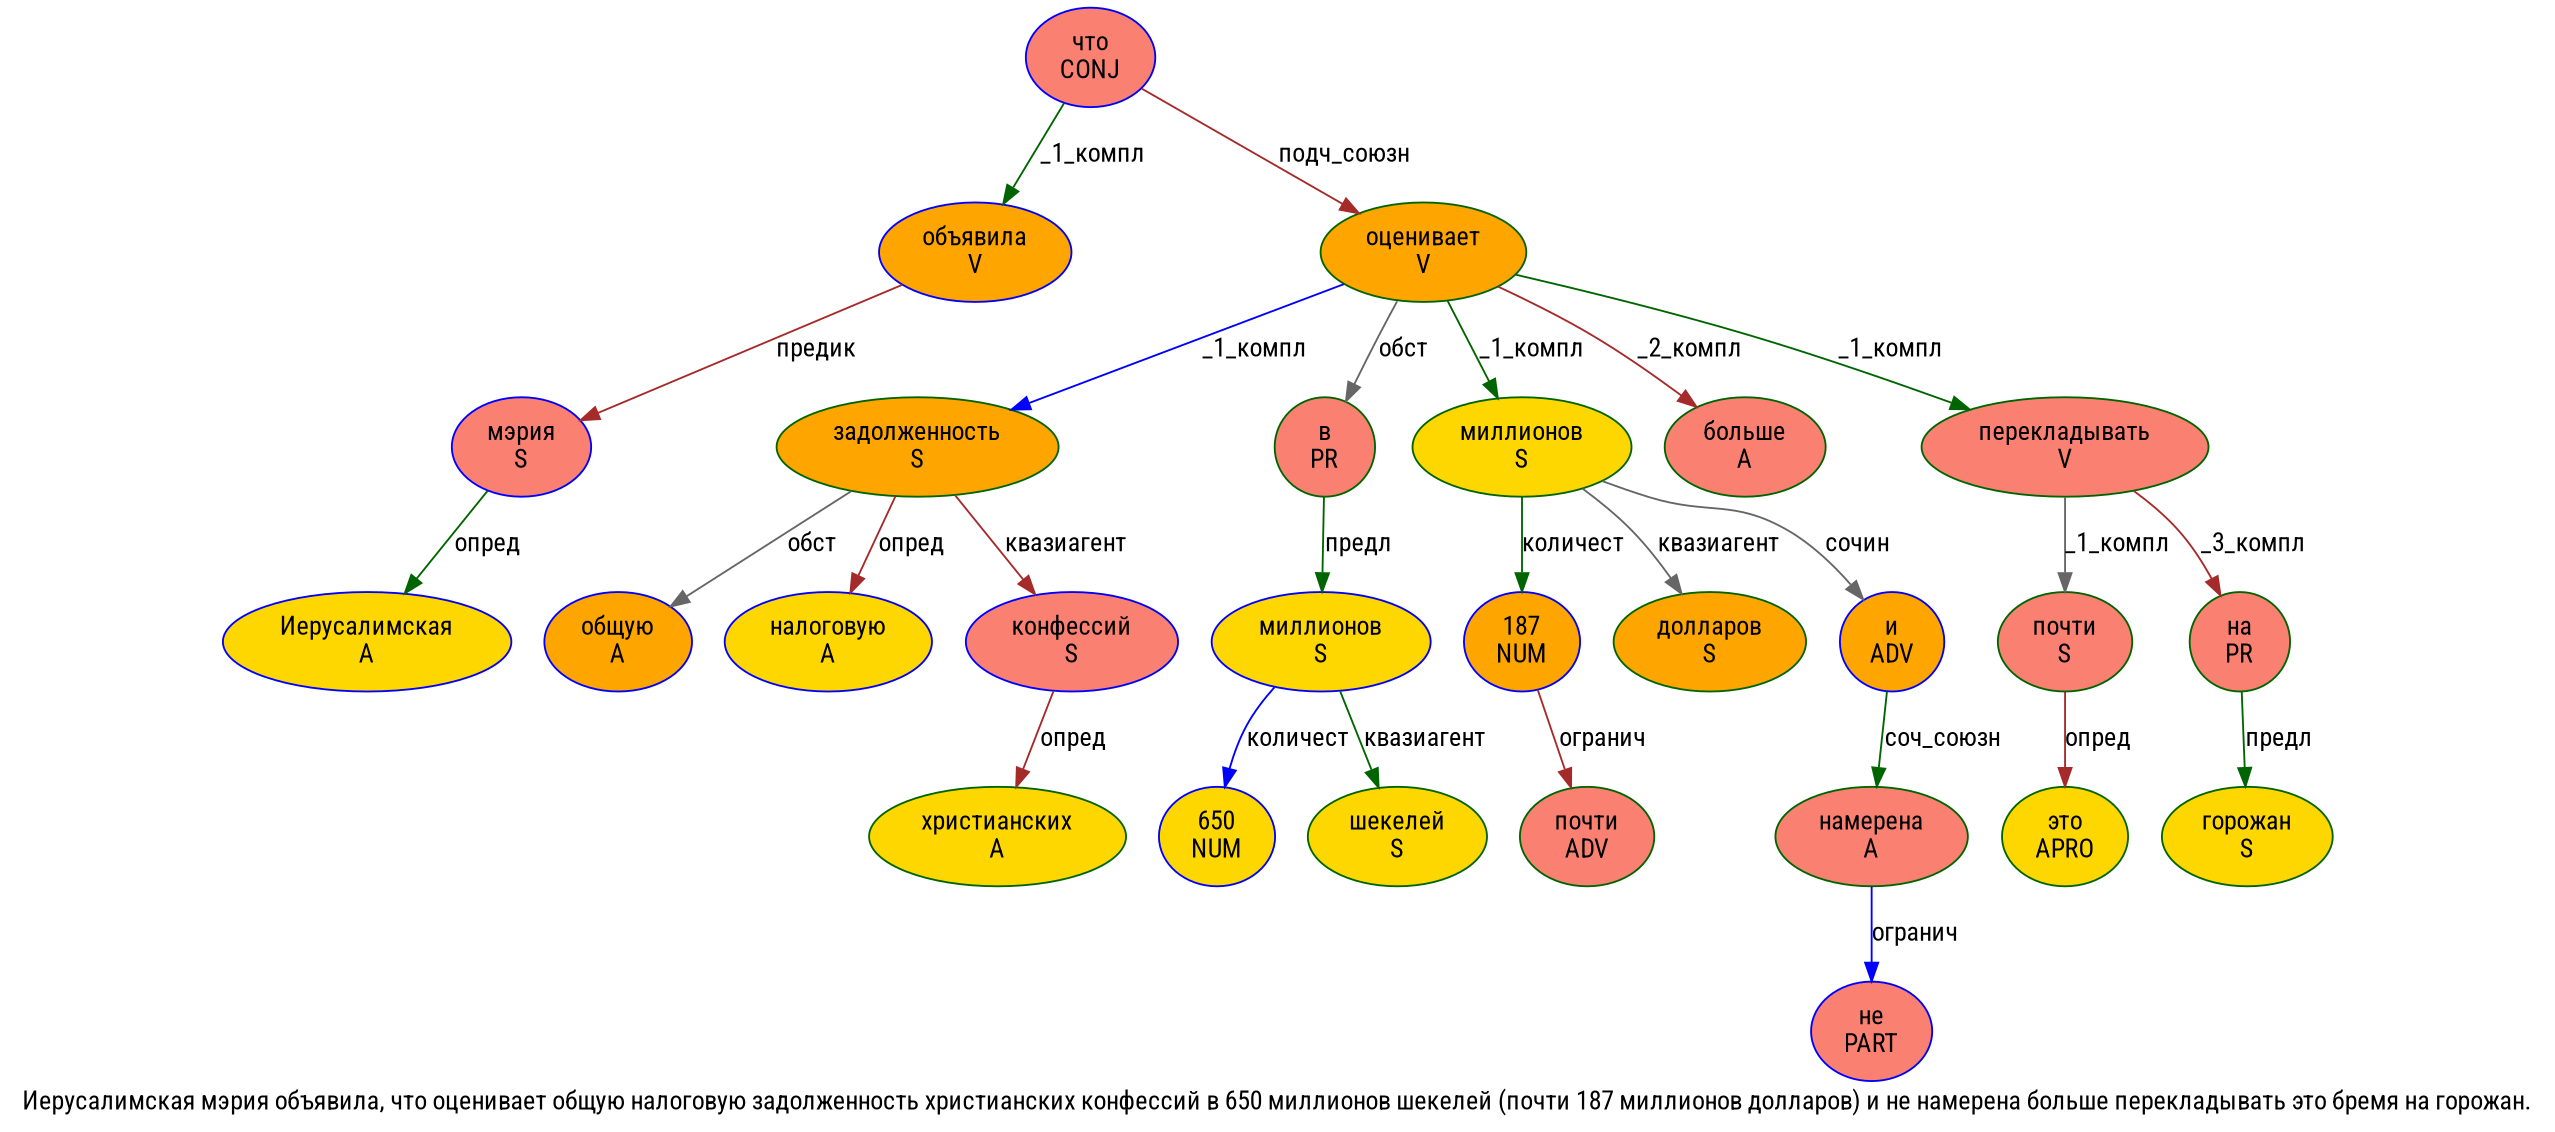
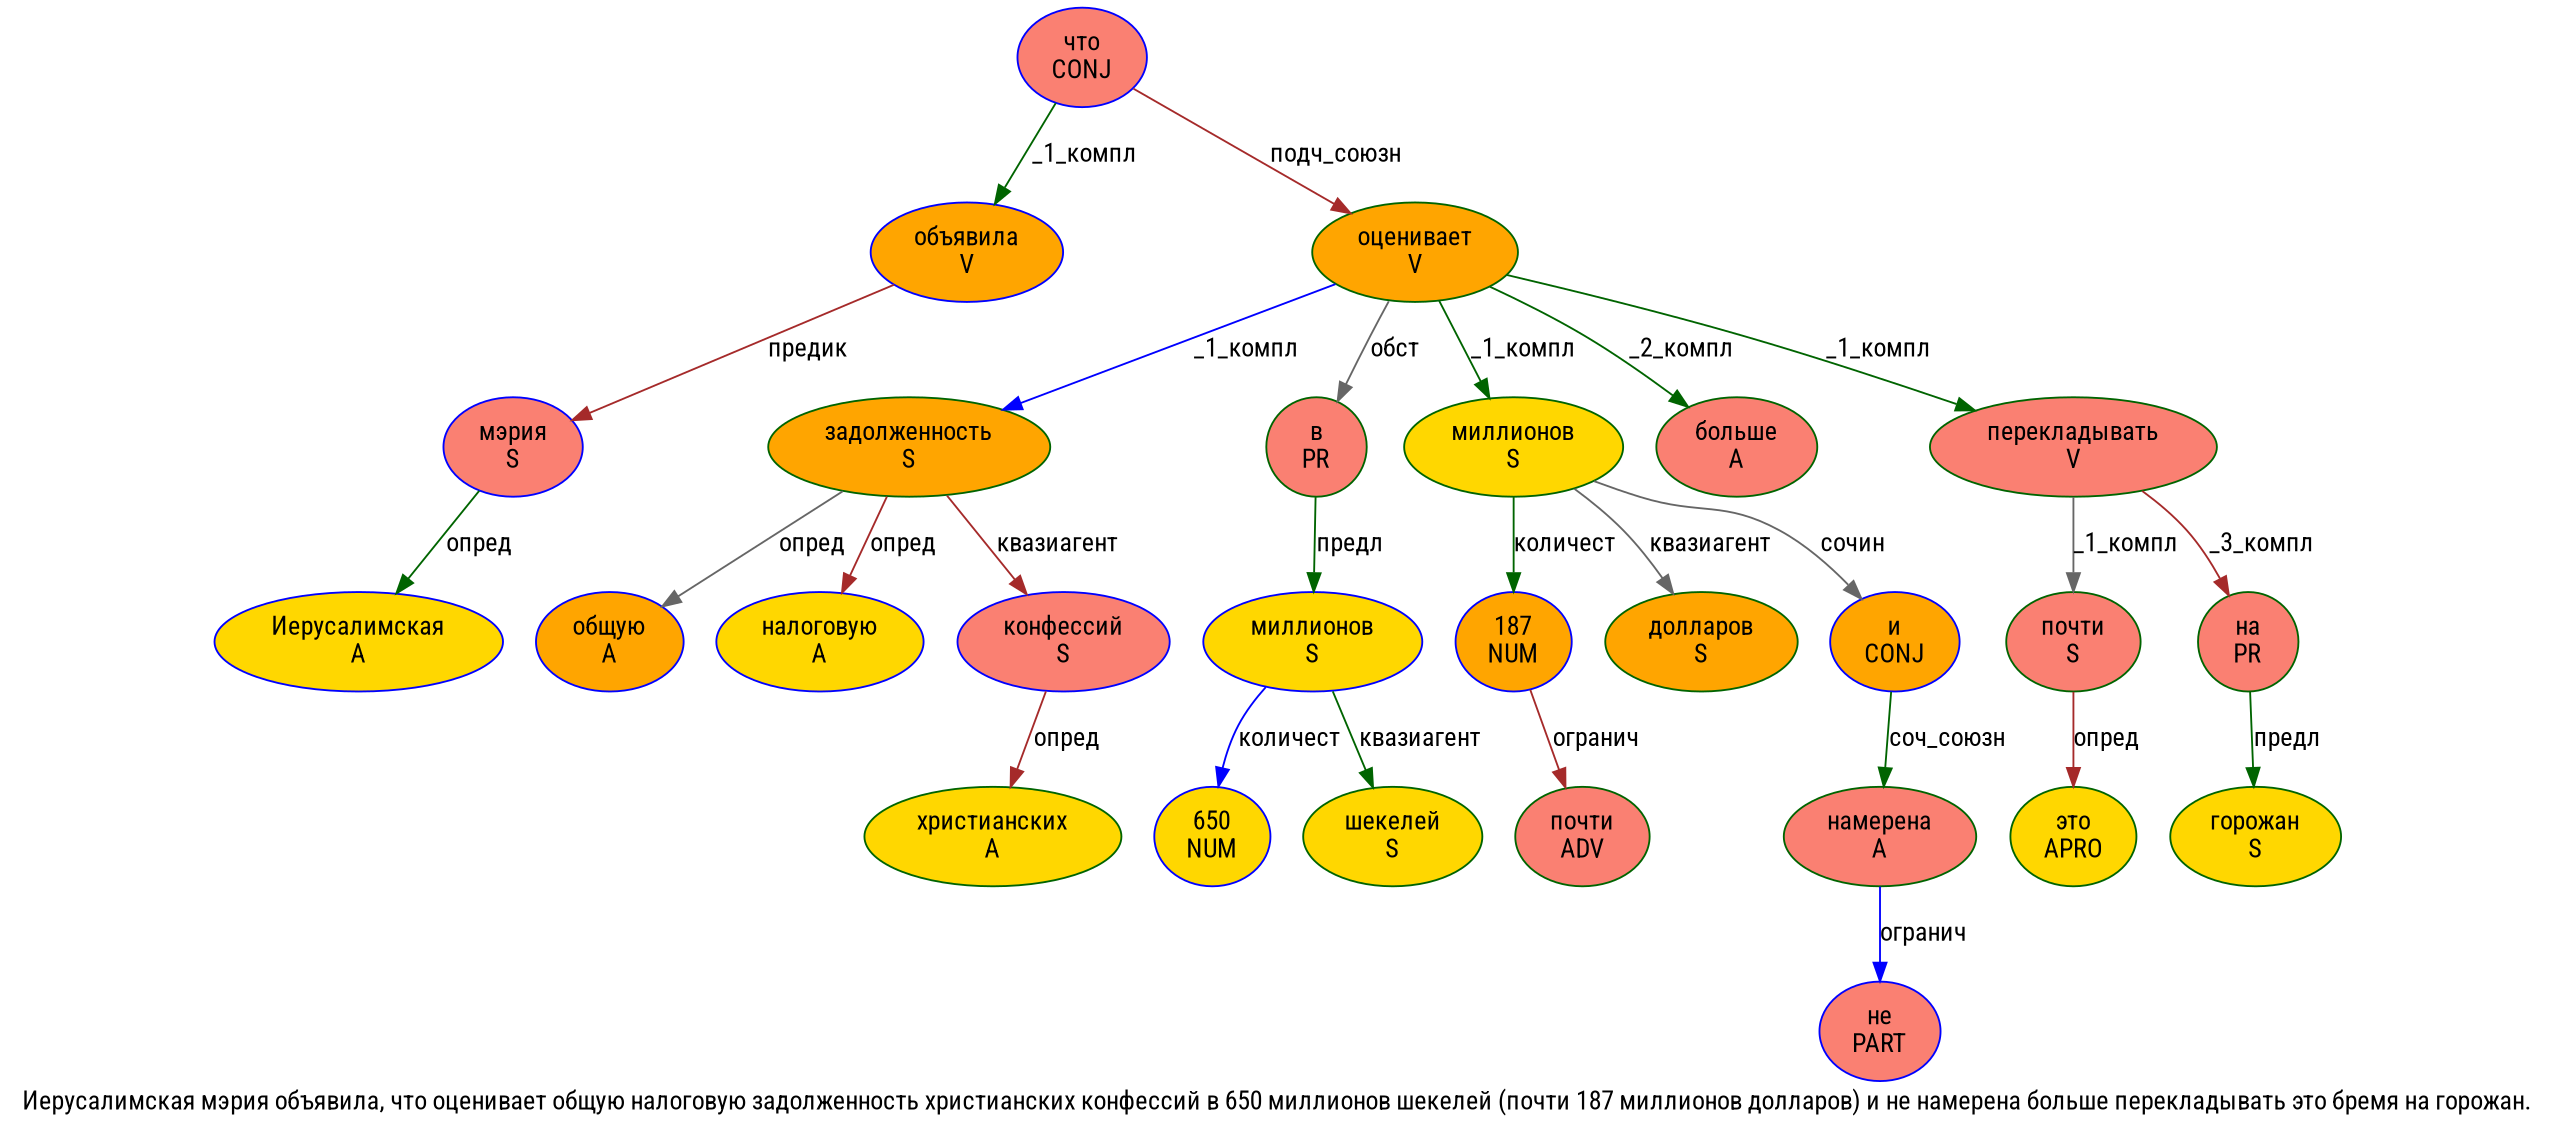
edge "оценивает V" -> "больше A": color brown -> darkgreen
edge "задолженность S" -> "общую A": label "обст" -> "опред"
node "и ADV": label "и ADV" -> "и CONJ"
